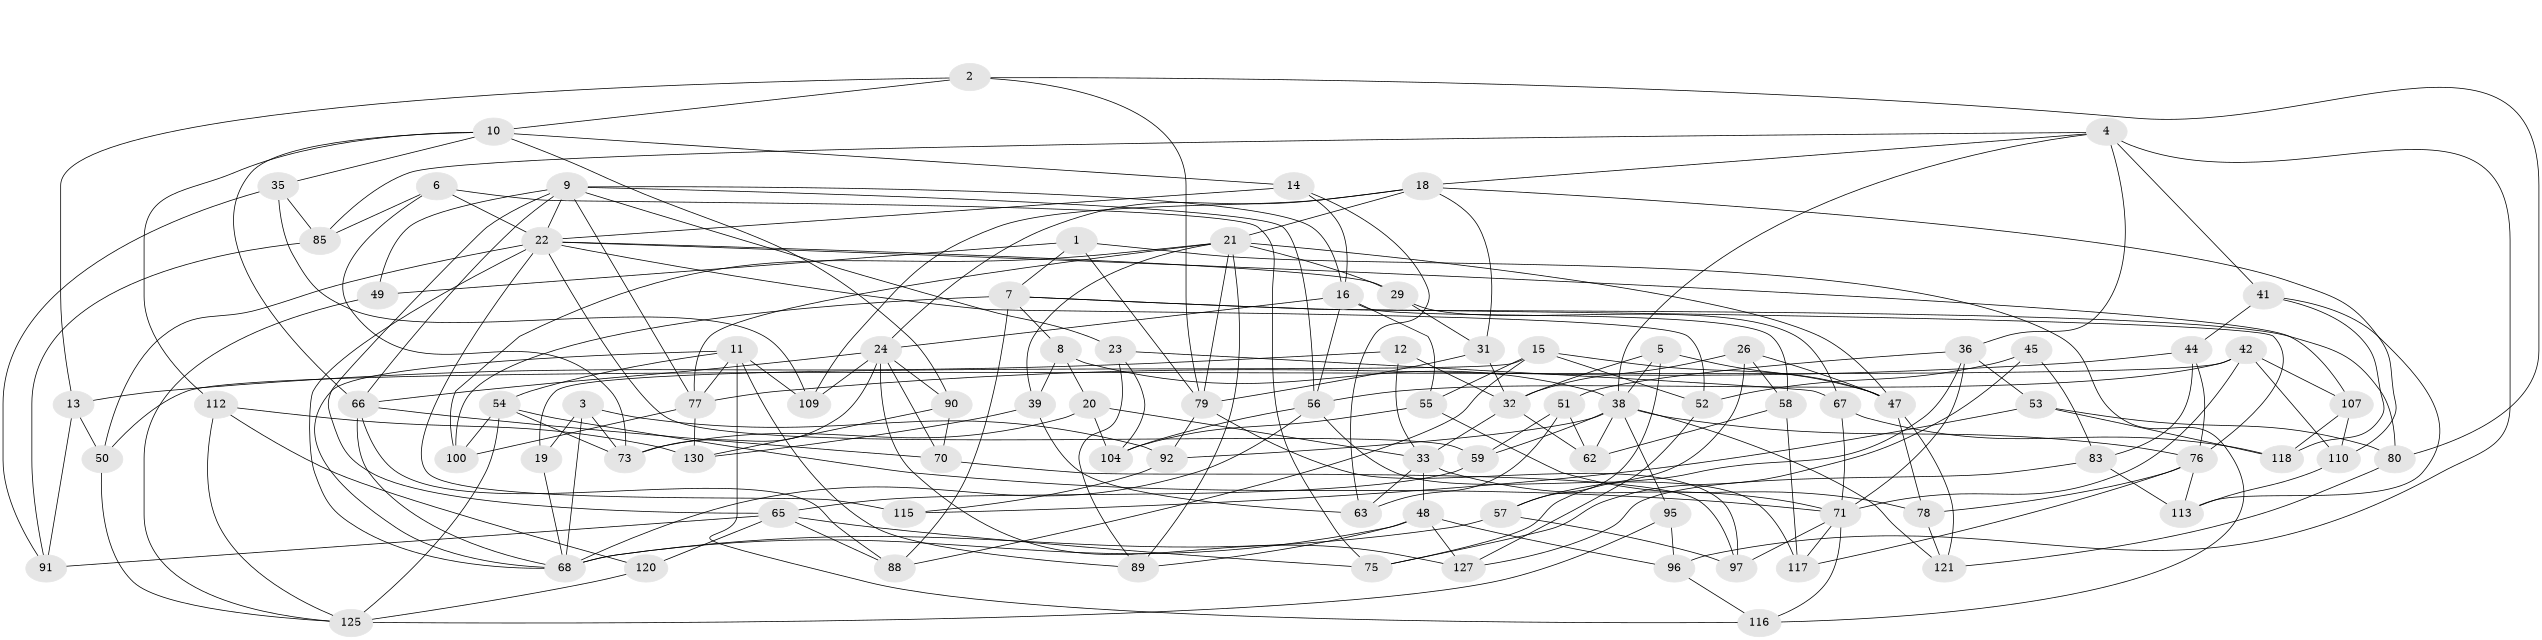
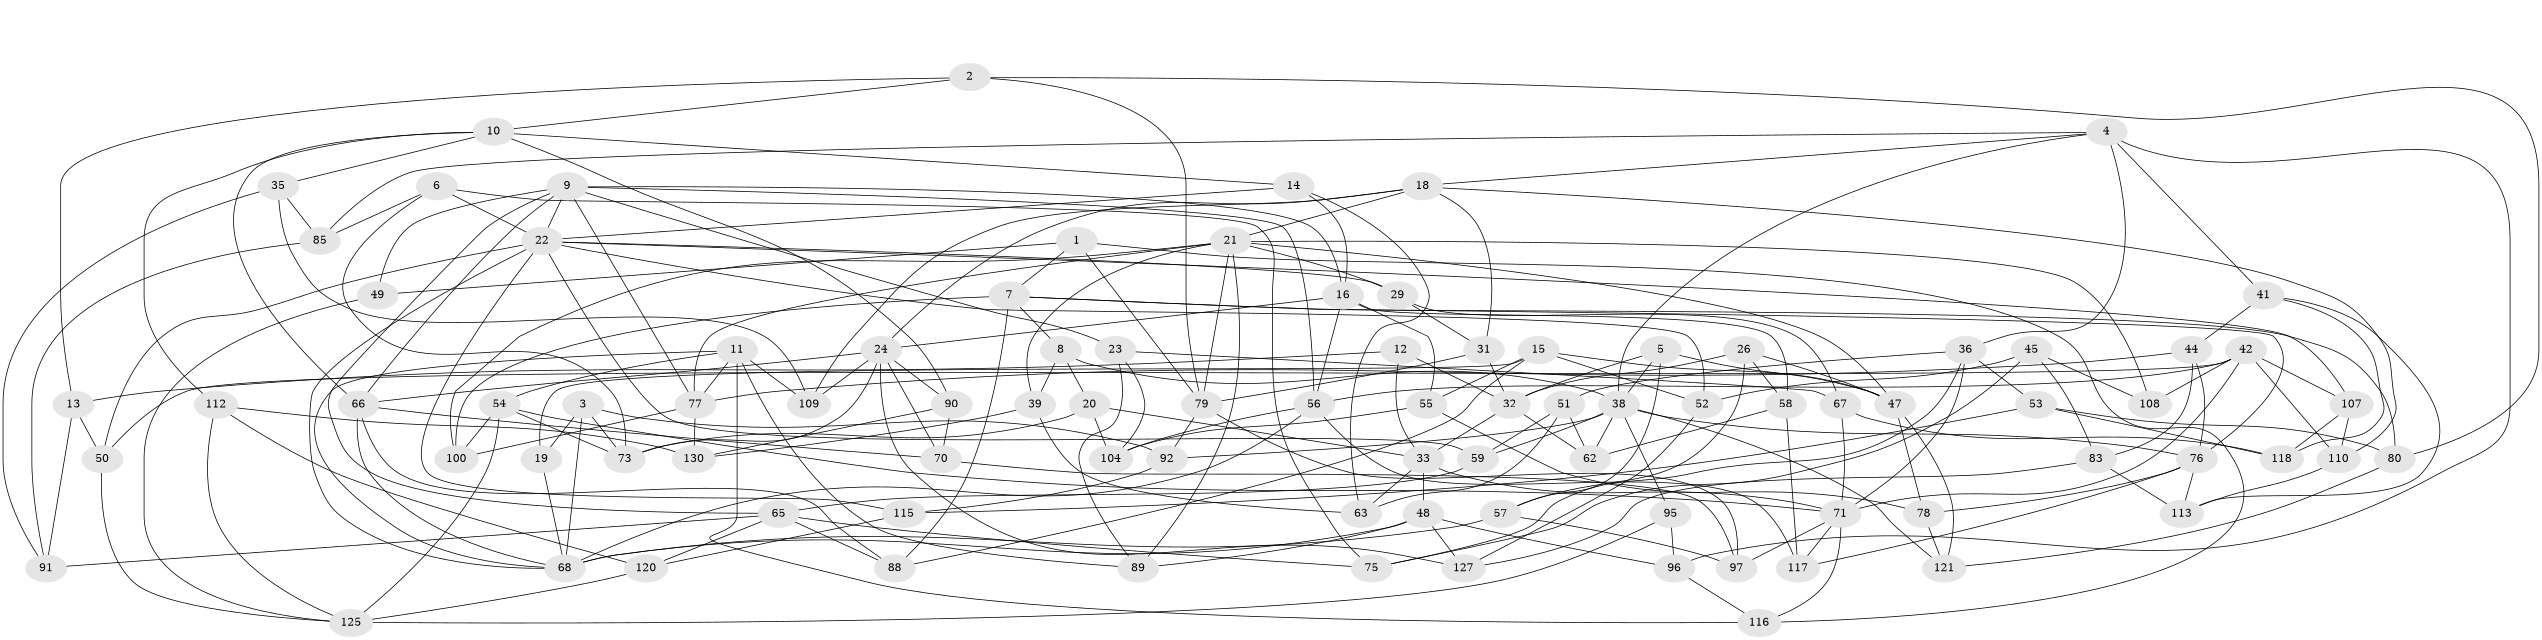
node "108": added
edge "115" -- "120": added
